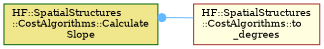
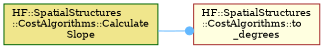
edge "HF::SpatialStructures ::CostAlgorithms::to _degrees" -> "HF::SpatialStructures ::CostAlgorithms::Calculate Slope": reversed
